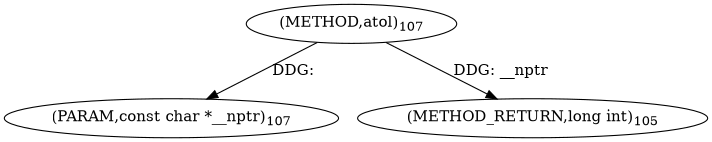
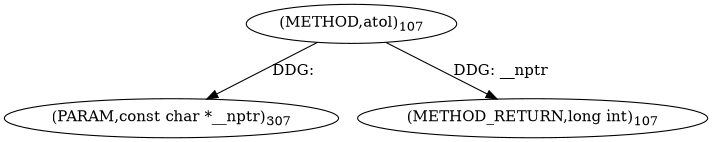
node "(PARAM,const char *__nptr)": text "107" -> "307"
node "(METHOD_RETURN,long int)": text "105" -> "107"
